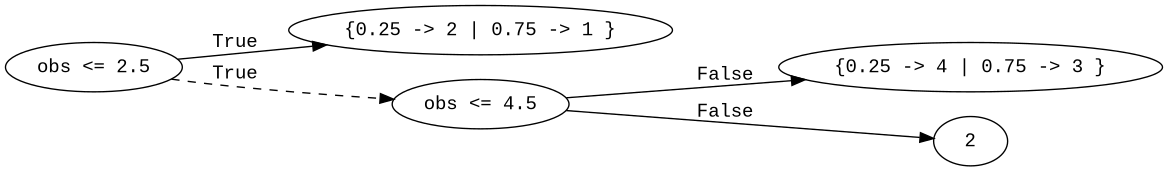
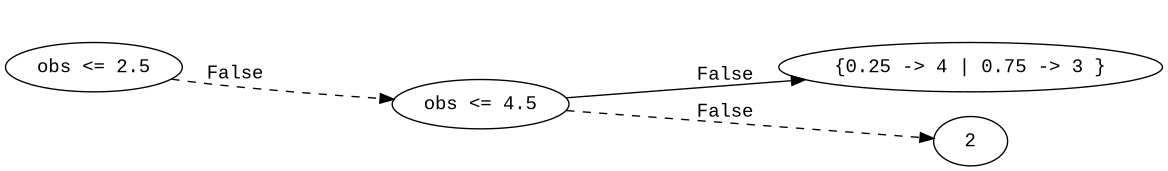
node "{0.25 -> 2 | 0.75 -> 1 }": removed
edge "obs <= 2.5" -> "obs <= 4.5": label "True" -> "False"
edge "obs <= 4.5" -> "2": style solid -> dashed
